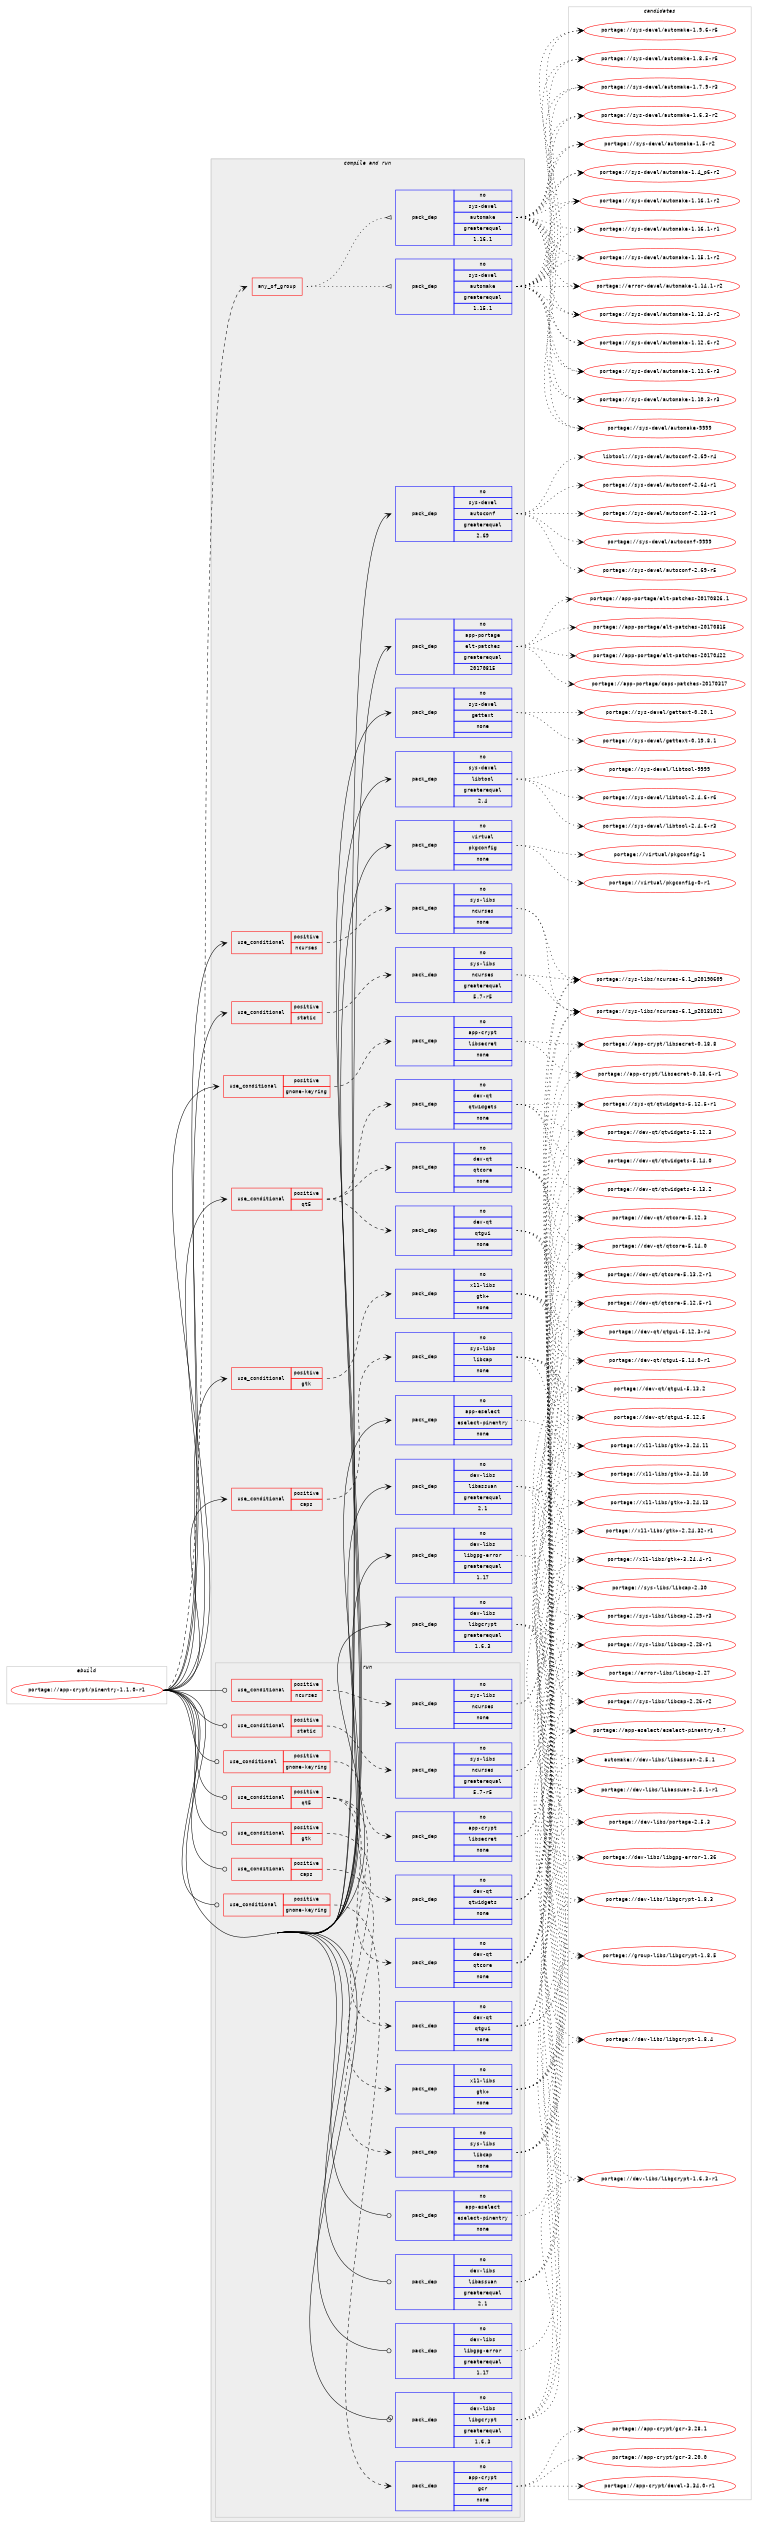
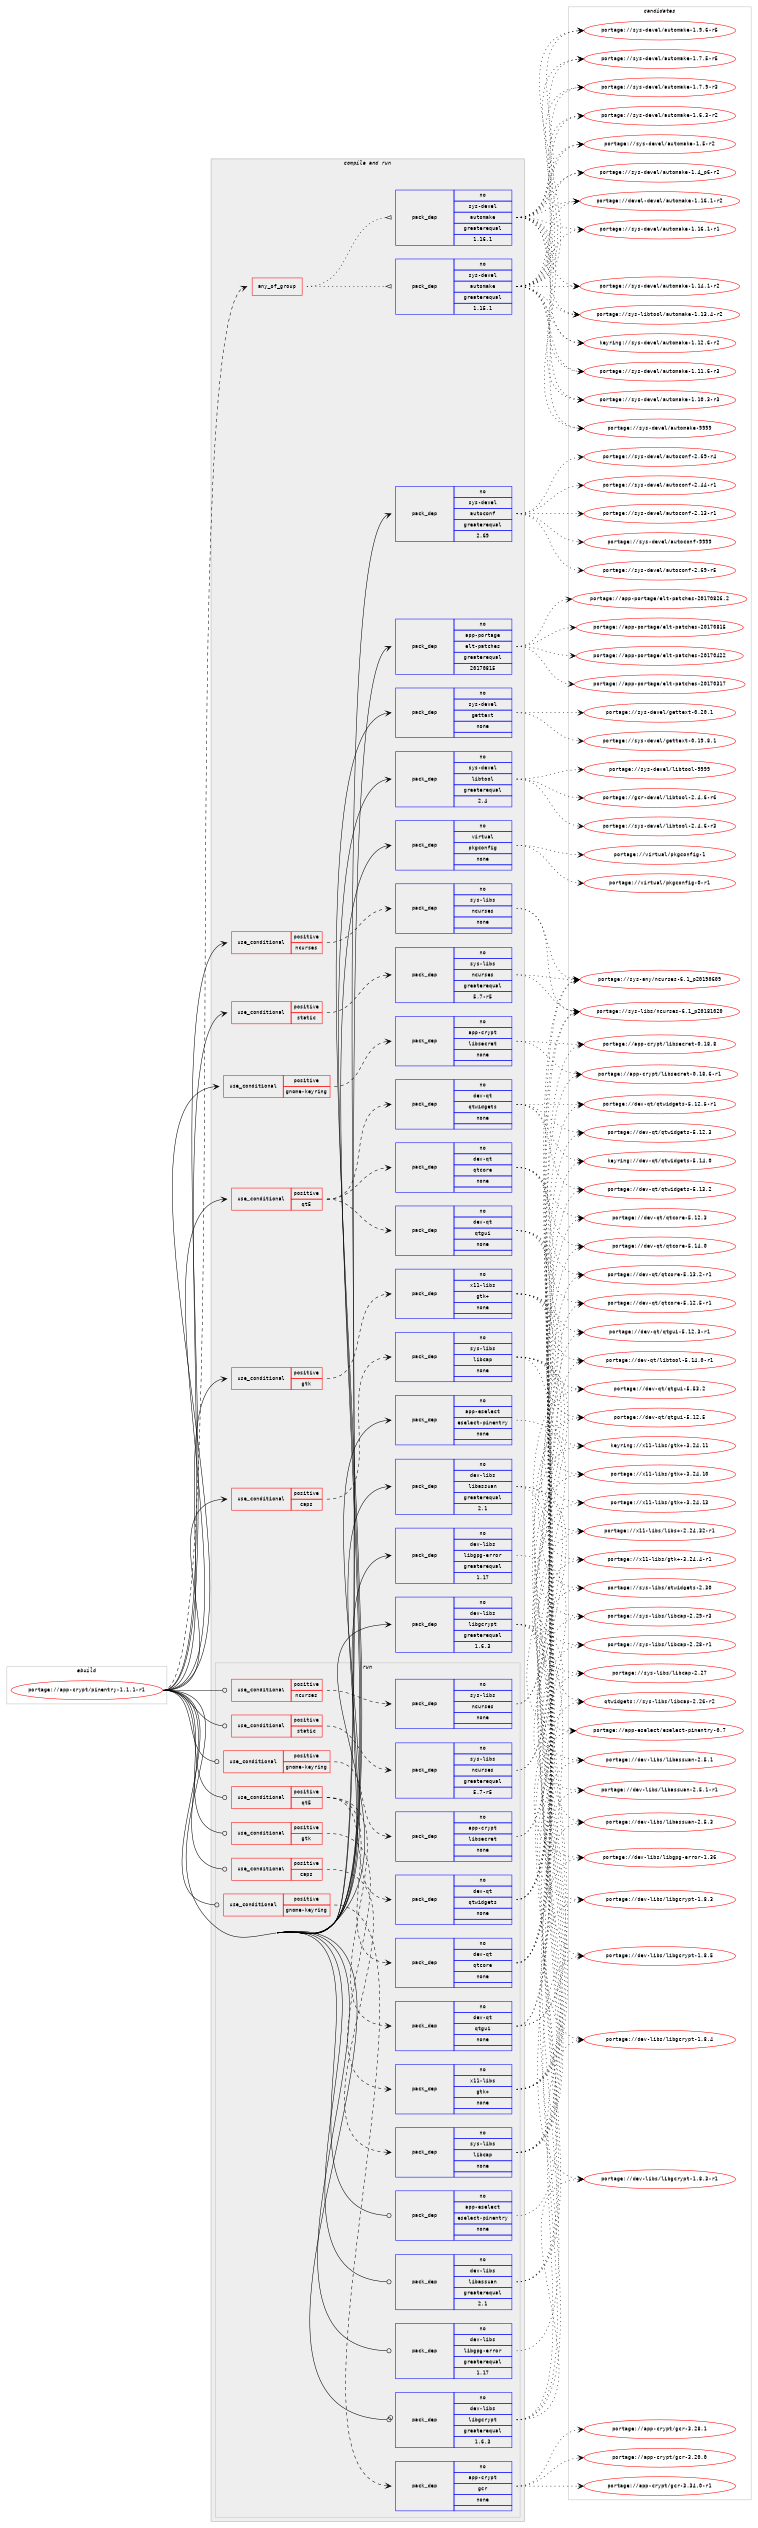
node "portage://sys-devel/automake-1.8.5-r5": label "portage://sys-devel/automake-1.8.5-r5" -> "portage://sys-devel/automake-1.7.5-r5"
node "portage://sys-devel/automake-1.16.1-r2": label "portage://sys-devel/automake-1.16.1-r2" -> "portage://devel-devel/automake-1.16.1-r2"
node "portage://sys-devel/automake-1.15.1-r2": removed
node "portage://error-devel/automake-1.14.1-r2": label "portage://error-devel/automake-1.14.1-r2" -> "portage://sys-devel/automake-1.14.1-r2"
node "portage://sys-devel/automake-1.13.4-r2": label "portage://sys-devel/automake-1.13.4-r2" -> "portage://sys-libtool/automake-1.13.4-r2"
node "portage://sys-devel/automake-1.12.6-r2": label "portage://sys-devel/automake-1.12.6-r2" -> "keyring://sys-devel/automake-1.12.6-r2"
node "libtool://sys-devel/autoconf-2.69-r4": label "libtool://sys-devel/autoconf-2.69-r4" -> "portage://sys-devel/autoconf-2.69-r4"
node "portage://sys-devel/autoconf-2.64-r1": label "portage://sys-devel/autoconf-2.64-r1" -> "portage://sys-devel/autoconf-2.44-r1"
node "portage://app-portage/elt-patches-20170826.1": label "portage://app-portage/elt-patches-20170826.1" -> "portage://app-portage/elt-patches-20170826.2"
node "portage://app-portage/caps-patches-20170317": label "portage://app-portage/caps-patches-20170317" -> "portage://app-portage/elt-patches-20170317"
node "portage://sys-devel/libtool-2.4.6-r6": label "portage://sys-devel/libtool-2.4.6-r6" -> "portage://gcr-devel/libtool-2.4.6-r6"
node "portage://sys-libs/ncurses-6.1_p20190609": label "portage://sys-libs/ncurses-6.1_p20190609" -> "portage://sys-any/ncurses-6.1_p20190609"
node "portage://sys-libs/ncurses-6.1_p20181021": label "portage://sys-libs/ncurses-6.1_p20181021" -> "portage://sys-libs/ncurses-6.1_p20181020"
node "portage://sys-qt/qtwidgets-5.12.5-r1": label "portage://sys-qt/qtwidgets-5.12.5-r1" -> "portage://dev-qt/qtwidgets-5.12.5-r1"
node "portage://dev-qt/qtwidgets-5.14.0": label "portage://dev-qt/qtwidgets-5.14.0" -> "keyring://dev-qt/qtwidgets-5.14.0"
node "portage://dev-qt/qtgui-5.12.3-r4": label "portage://dev-qt/qtgui-5.12.3-r4" -> "portage://dev-qt/qtgui-5.12.3-r1"
node "portage://dev-qt/qtgui-5.14.0-r1": label "portage://dev-qt/qtgui-5.14.0-r1" -> "portage://dev-qt/libtool-5.14.0-r1"
node "portage://dev-qt/qtgui-5.13.2": label "portage://dev-qt/qtgui-5.13.2" -> "portage://dev-qt/qtgui-5.53.2"
node "portage://x11-libs/gtk+-3.24.11": label "portage://x11-libs/gtk+-3.24.11" -> "keyring://x11-libs/gtk+-3.24.11"
node "portage://x11-libs/gtk+-2.24.32-r1": label "portage://x11-libs/gtk+-2.24.32-r1" -> "portage://x11-libs/libs+-2.24.32-r1"
node "portage://sys-libs/libcap-2.30": label "portage://sys-libs/libcap-2.30" -> "portage://sys-libs/qtwidgets-2.30"
node "portage://error-libs/libcap-2.27": label "portage://error-libs/libcap-2.27" -> "portage://sys-libs/libcap-2.27"
node "portage://app-crypt/pinentry-1.1.0-r1": label "portage://app-crypt/pinentry-1.1.0-r1" -> "portage://app-crypt/pinentry-1.1.1-r1"
node "portage://sys-libs/libcap-2.26-r2": label "portage://sys-libs/libcap-2.26-r2" -> "qtwidgets://sys-libs/libcap-2.26-r2"
node "automake://dev-libs/libassuan-2.5.1": label "automake://dev-libs/libassuan-2.5.1" -> "portage://dev-libs/libassuan-2.5.1"
node "portage://dev-libs/portage-2.5.3": label "portage://dev-libs/portage-2.5.3" -> "portage://dev-libs/libassuan-2.5.3"
node "portage://group-libs/libgcrypt-1.8.5": label "portage://group-libs/libgcrypt-1.8.5" -> "portage://dev-libs/libgcrypt-1.8.5"
node "portage://dev-libs/libgcrypt-1.6.3-r1": label "portage://dev-libs/libgcrypt-1.6.3-r1" -> "portage://dev-libs/libgcrypt-1.8.3-r1"
node "portage://app-crypt/devel-3.34.0-r1": label "portage://app-crypt/devel-3.34.0-r1" -> "portage://app-crypt/gcr-3.34.0-r1"
